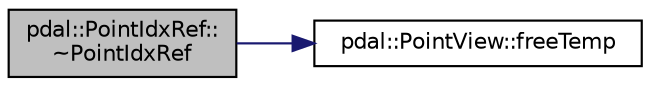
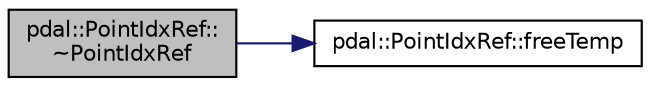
node "pdal::PointView::freeTemp": label "pdal::PointView::freeTemp" -> "pdal::PointIdxRef::freeTemp"
